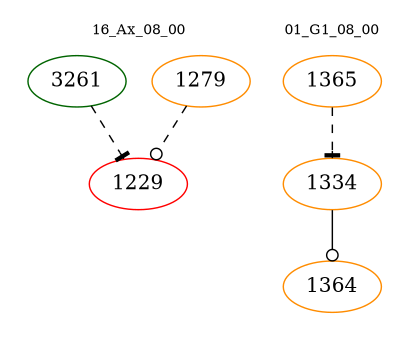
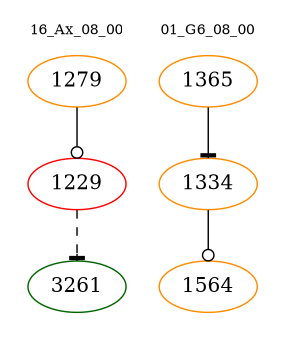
cluster "01_G1_08_00": label "01_G1_08_00" -> "01_G6_08_00"
edge "1279" -> "1229": style dashed -> solid
edge "3261" -> "1229": reversed
edge "1365" -> "1334": style dashed -> solid
node "1364": label "1364" -> "1564"
